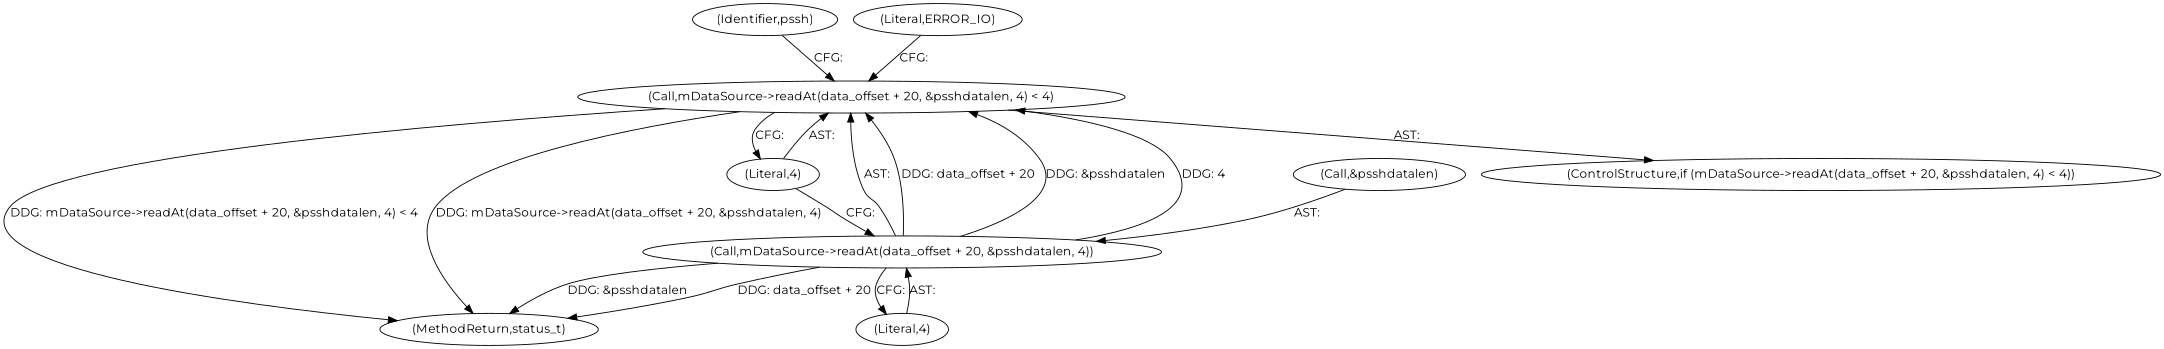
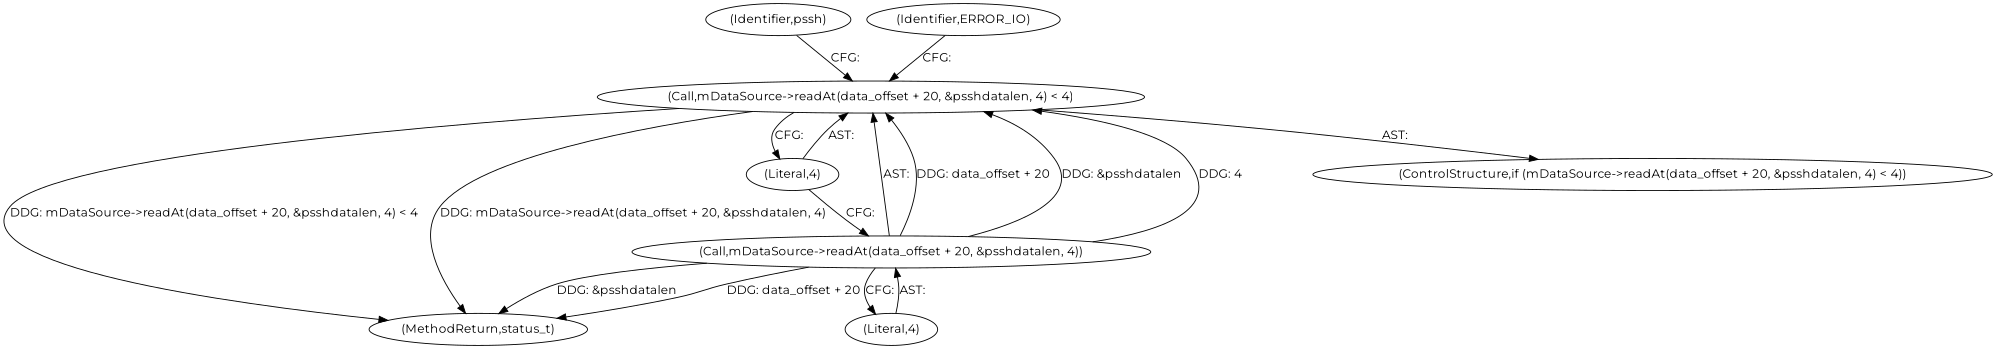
node "(Literal,ERROR_IO)": label "(Literal,ERROR_IO)" -> "(Identifier,ERROR_IO)"
node "(Call,&psshdatalen)": removed
